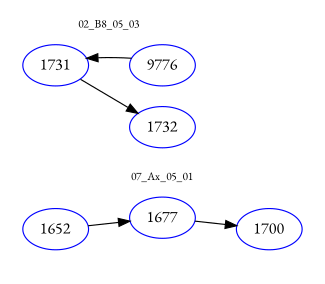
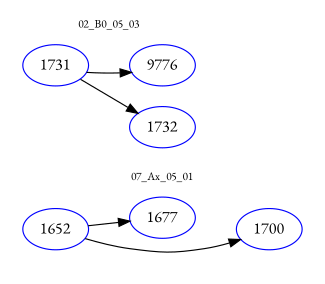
cluster "02_B8_05_03": label "02_B8_05_03" -> "02_B0_05_03"
edge "9776" -> "1731": reversed
edge "1677" -> "1700": now "1652" -> "1700"
